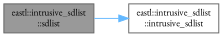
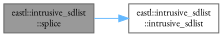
node "eastl::intrusive_sdlist ::sdlist": label "eastl::intrusive_sdlist ::sdlist" -> "eastl::intrusive_sdlist ::splice"
